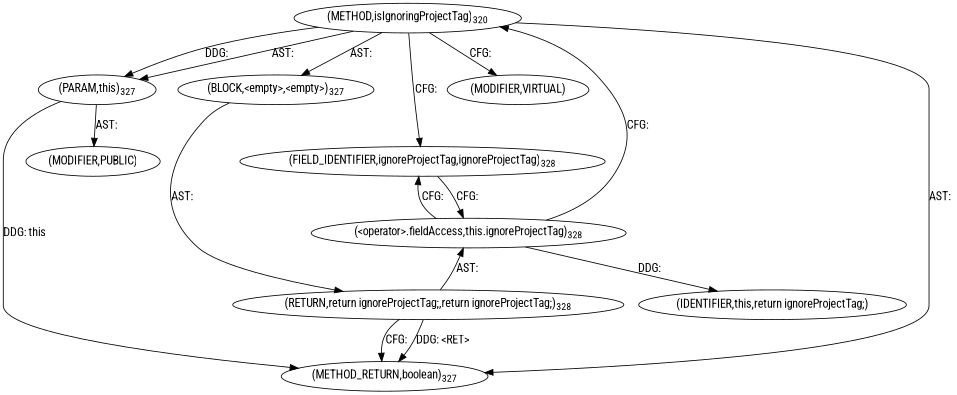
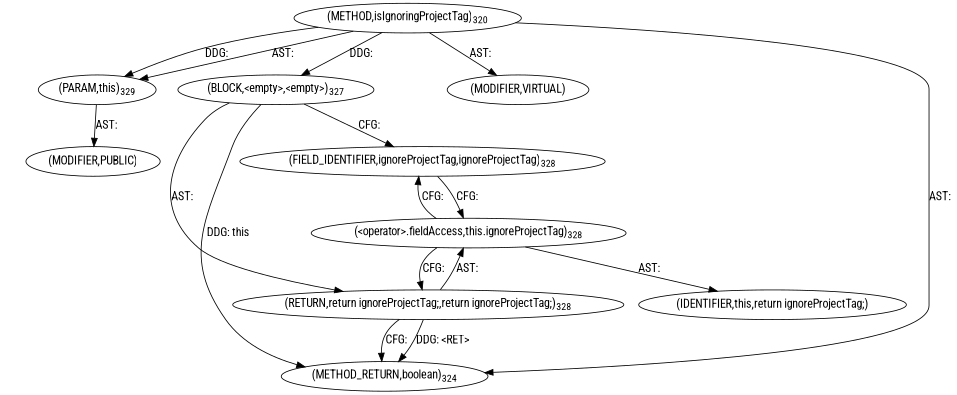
edge "(METHOD,isIgnoringProjectTag)" -> "(BLOCK,<empty>,<empty>)": label "AST: " -> "DDG: "
edge "(METHOD,isIgnoringProjectTag)" -> "(MODIFIER,VIRTUAL)": label "CFG: " -> "AST: "
edge "(METHOD,isIgnoringProjectTag)" -> "(FIELD_IDENTIFIER,ignoreProjectTag,ignoreProjectTag)": now "(BLOCK,<empty>,<empty>)" -> "(FIELD_IDENTIFIER,ignoreProjectTag,ignoreProjectTag)"
node "(PARAM,this)": text "327" -> "329"
edge "(<operator>.fieldAccess,this.ignoreProjectTag)" -> "(METHOD,isIgnoringProjectTag)": now "(<operator>.fieldAccess,this.ignoreProjectTag)" -> "(RETURN,return ignoreProjectTag;,return ignoreProjectTag;)"
edge "(<operator>.fieldAccess,this.ignoreProjectTag)" -> "(IDENTIFIER,this,return ignoreProjectTag;)": label "DDG: " -> "AST: "
edge "(PARAM,this)" -> "(METHOD_RETURN,boolean)": now "(BLOCK,<empty>,<empty>)" -> "(METHOD_RETURN,boolean)"
node "(METHOD_RETURN,boolean)": text "327" -> "324"
